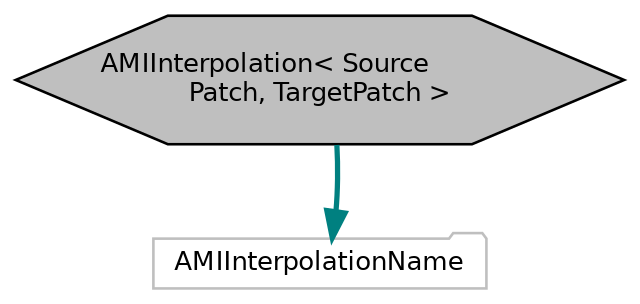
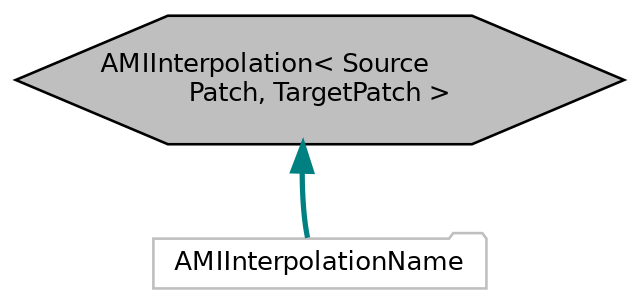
edge "AMIInterpolation< Source Patch, TargetPatch >" -> "AMIInterpolationName": reversed
